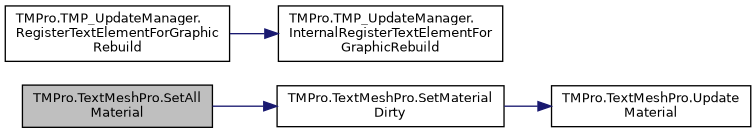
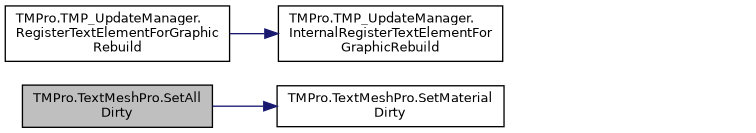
node "TMPro.TextMeshPro.SetAll Material": label "TMPro.TextMeshPro.SetAll Material" -> "TMPro.TextMeshPro.SetAll Dirty"
node "TMPro.TextMeshPro.Update Material": removed
